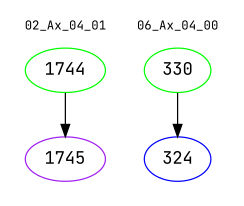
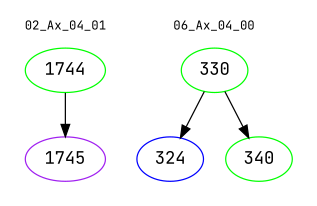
node "340": added
